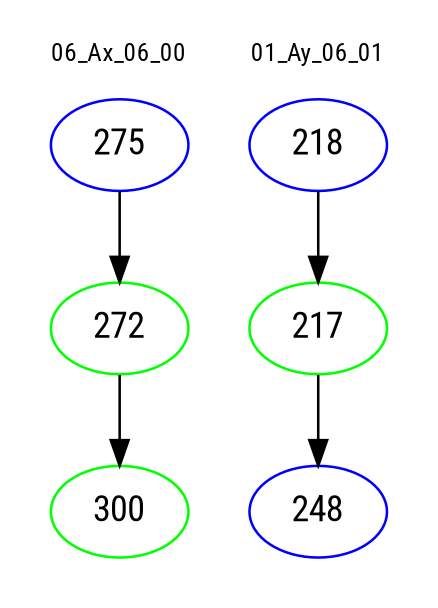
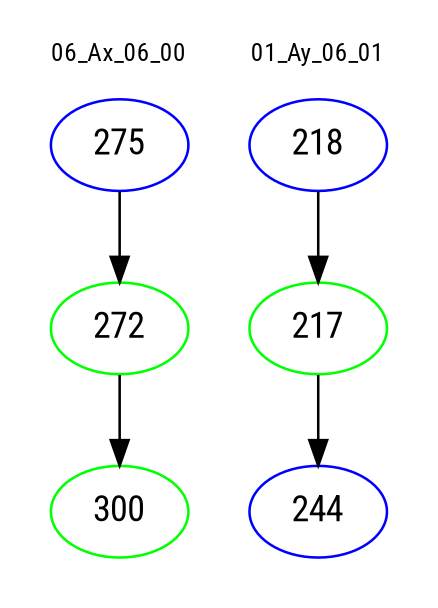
node "248": label "248" -> "244"
